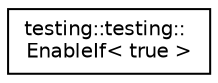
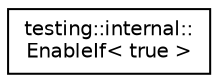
node "testing::testing:: EnableIf< true >": label "testing::testing:: EnableIf< true >" -> "testing::internal:: EnableIf< true >"
